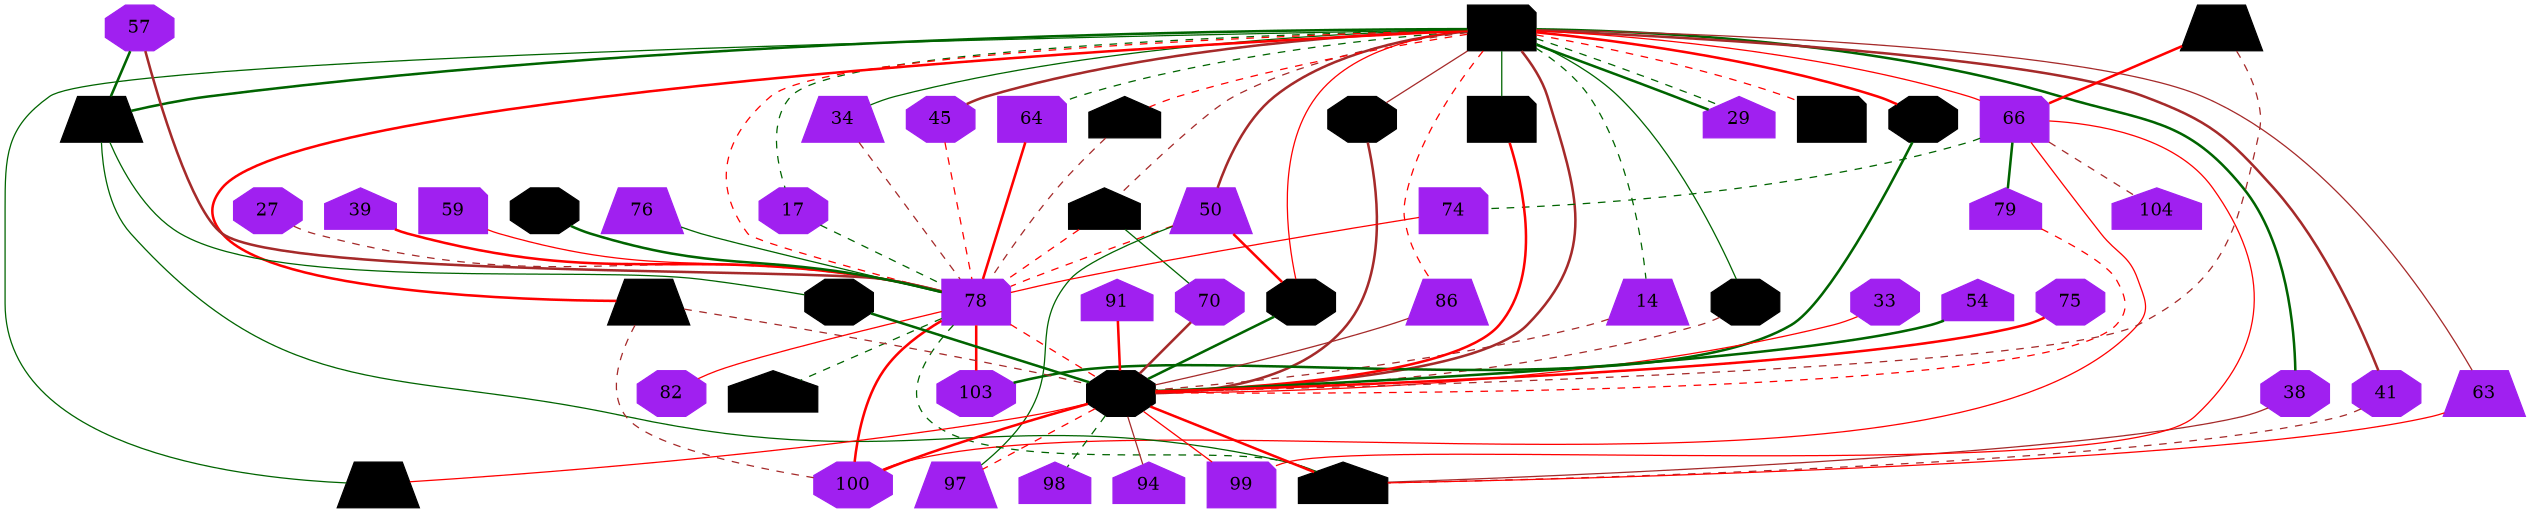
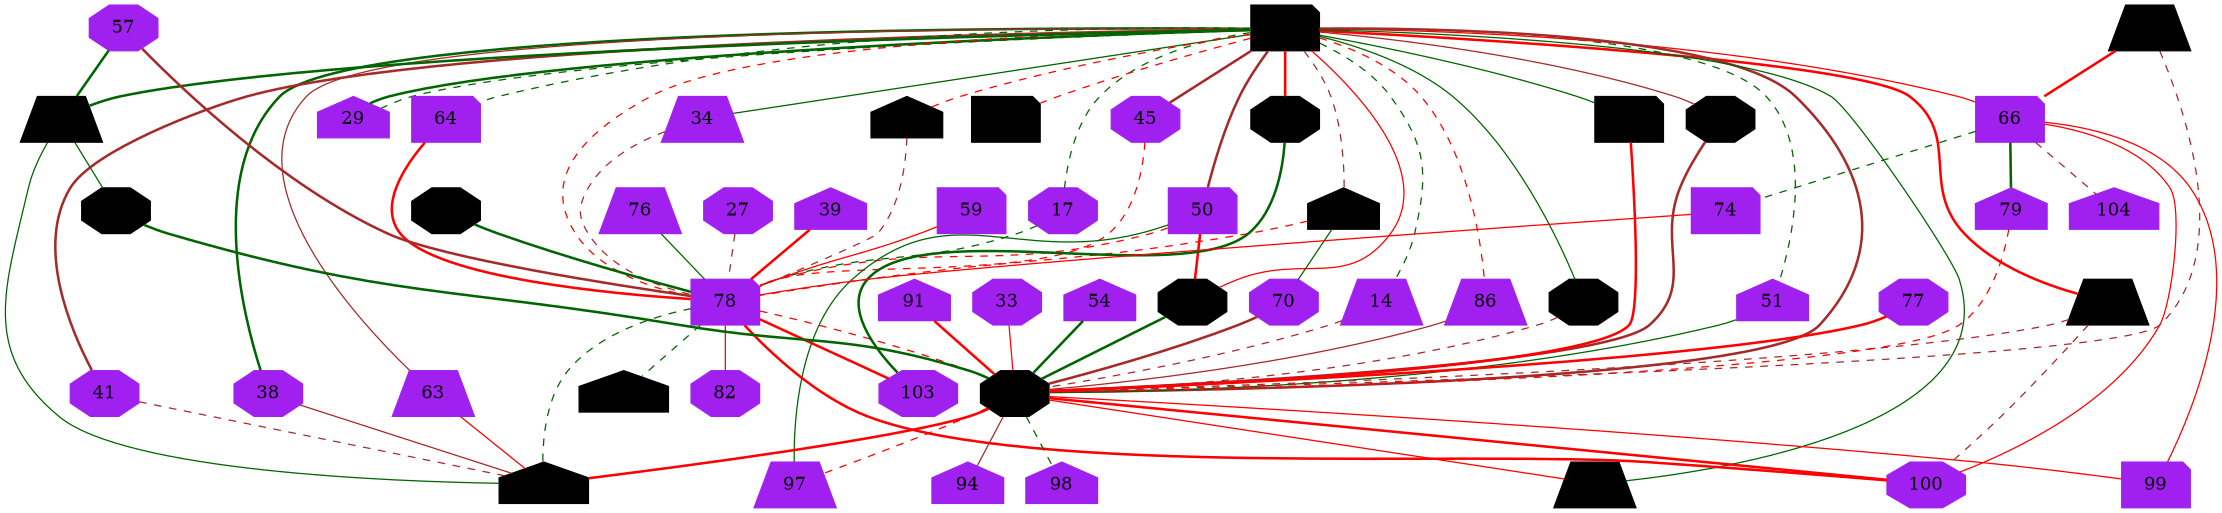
node "50": shape trapezium -> note
node "51": added
node "75": label "75" -> "77"
